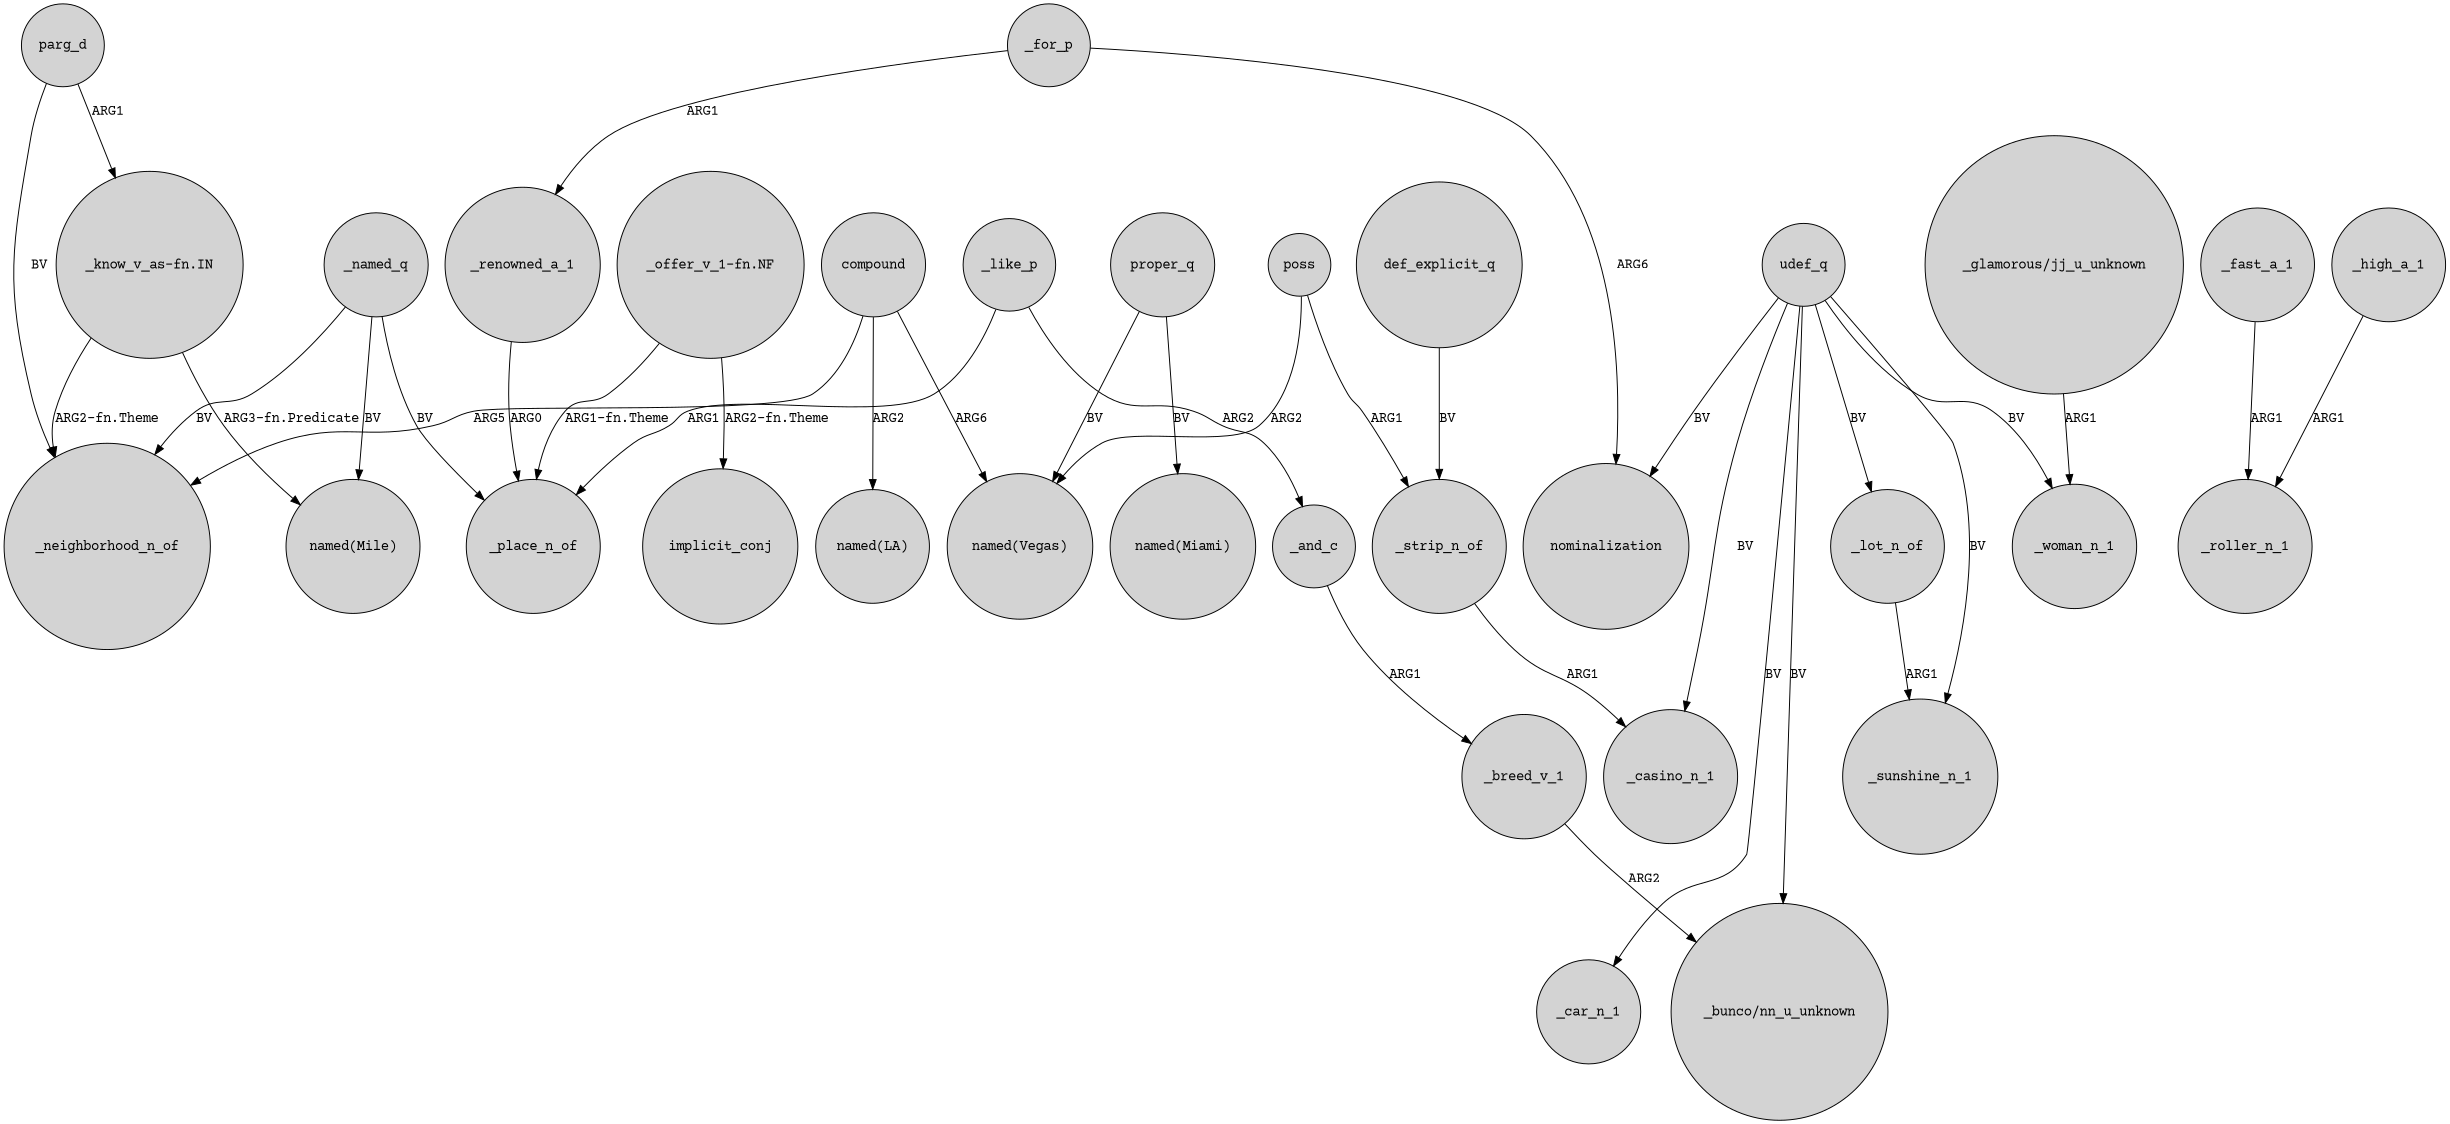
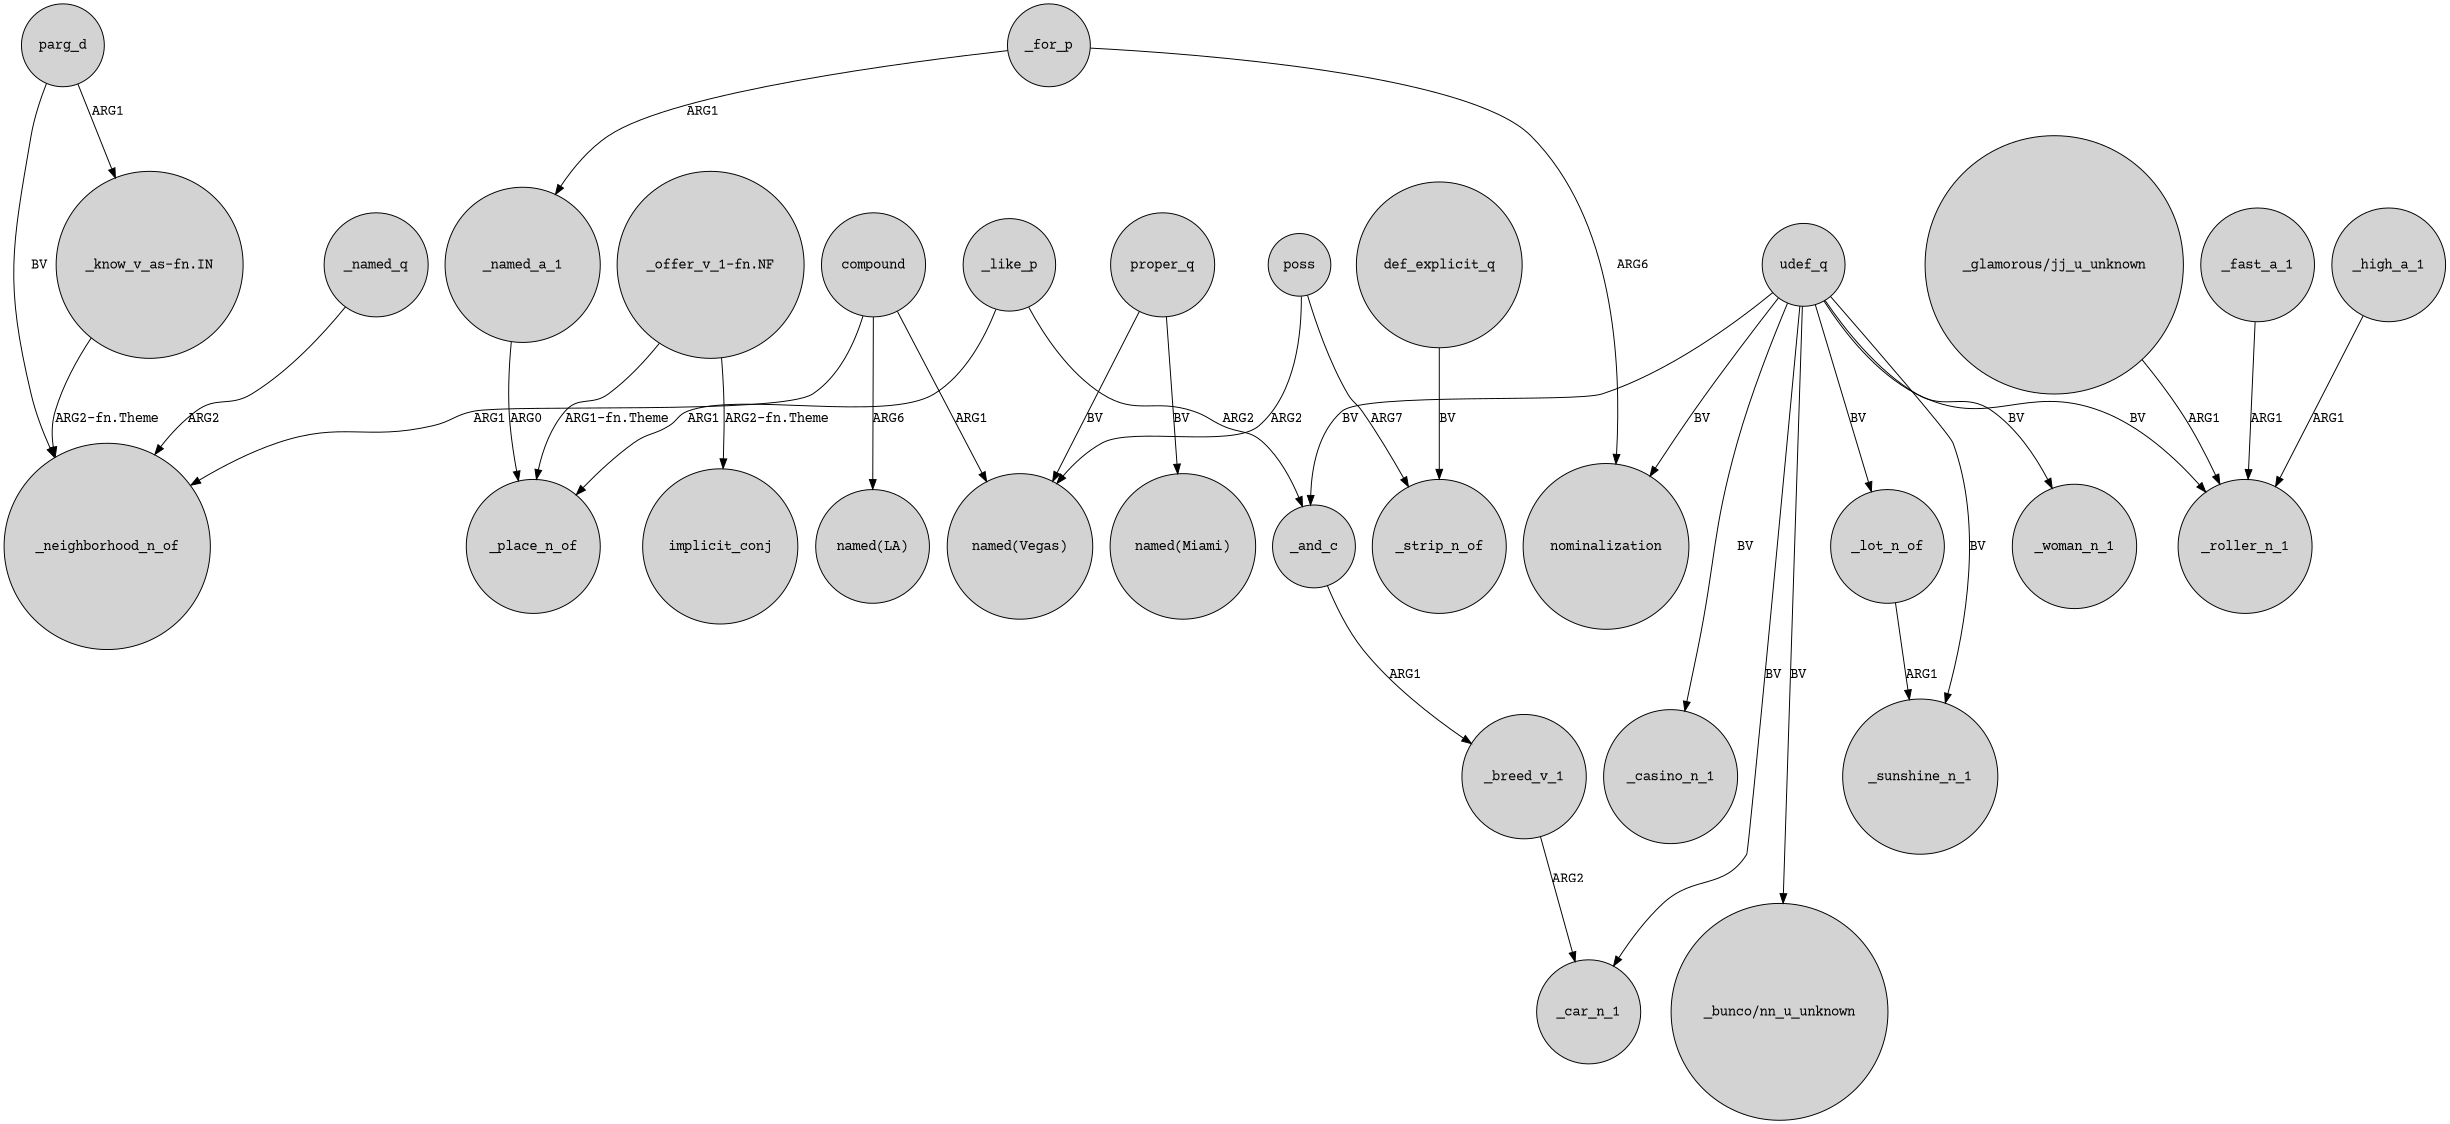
node "_renowned_a_1": label "_renowned_a_1" -> "_named_a_1"
edge "udef_q" -> "_and_c": added, label "BV"
edge "udef_q" -> "_roller_n_1": added, label "BV"
edge "_named_q" -> "_place_n_of": removed, label "BV"
edge "_named_q" -> "_neighborhood_n_of": label "BV" -> "ARG2"
edge "compound" -> "_neighborhood_n_of": label "ARG5" -> "ARG1"
edge "compound" -> "named(LA)": label "ARG2" -> "ARG6"
edge "compound" -> "named(Vegas)": label "ARG6" -> "ARG1"
edge "poss" -> "_strip_n_of": label "ARG1" -> "ARG7"
edge "_glamorous/jj_u_unknown" -> "_woman_n_1": now "_glamorous/jj_u_unknown" -> "_roller_n_1"
node "named(Mile)": removed
edge "_strip_n_of" -> "_casino_n_1": removed, label "ARG1"
edge "_breed_v_1" -> "_bunco/nn_u_unknown": now "_breed_v_1" -> "_car_n_1"
